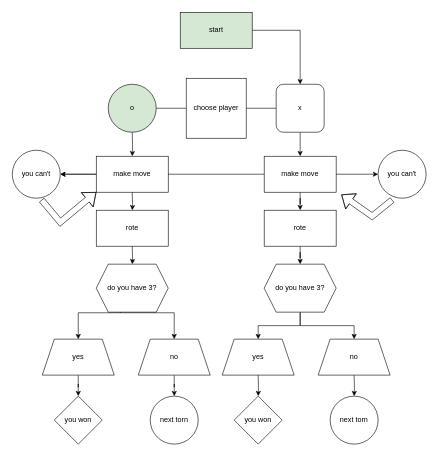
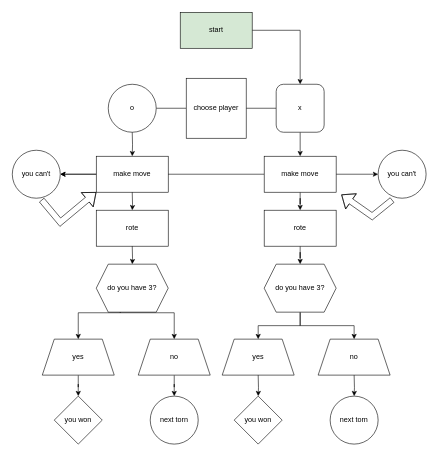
node "o": fillcolor #d5e8d4 -> #ffffff
